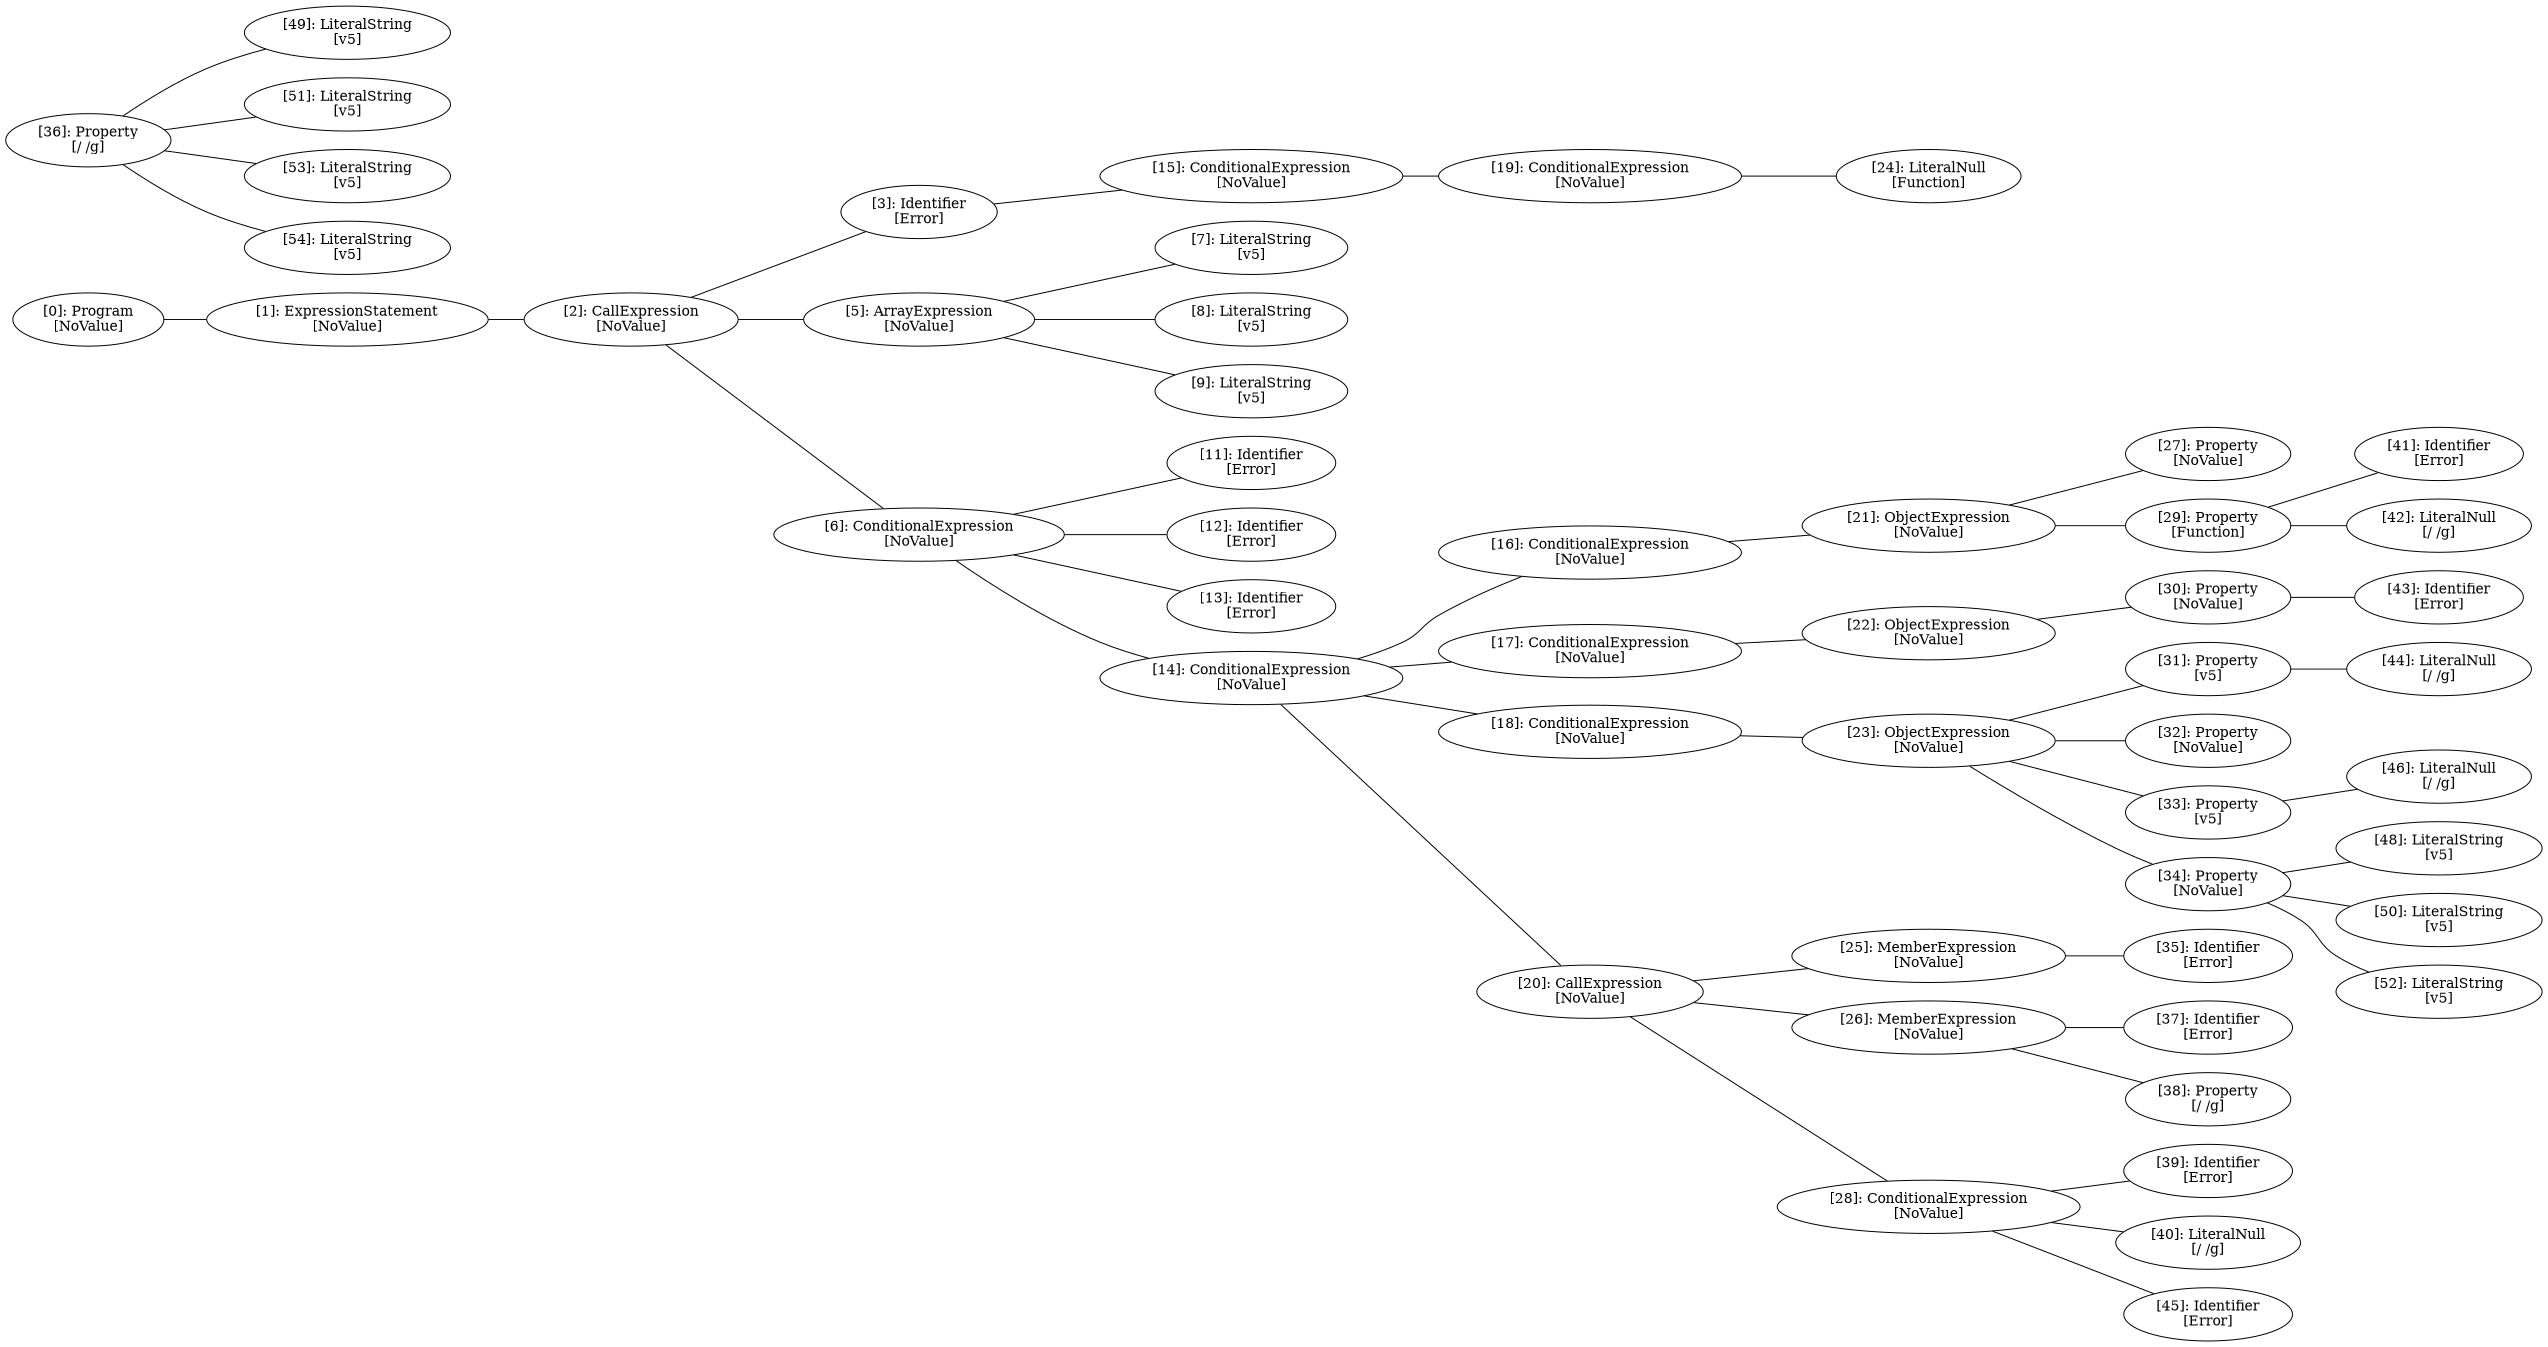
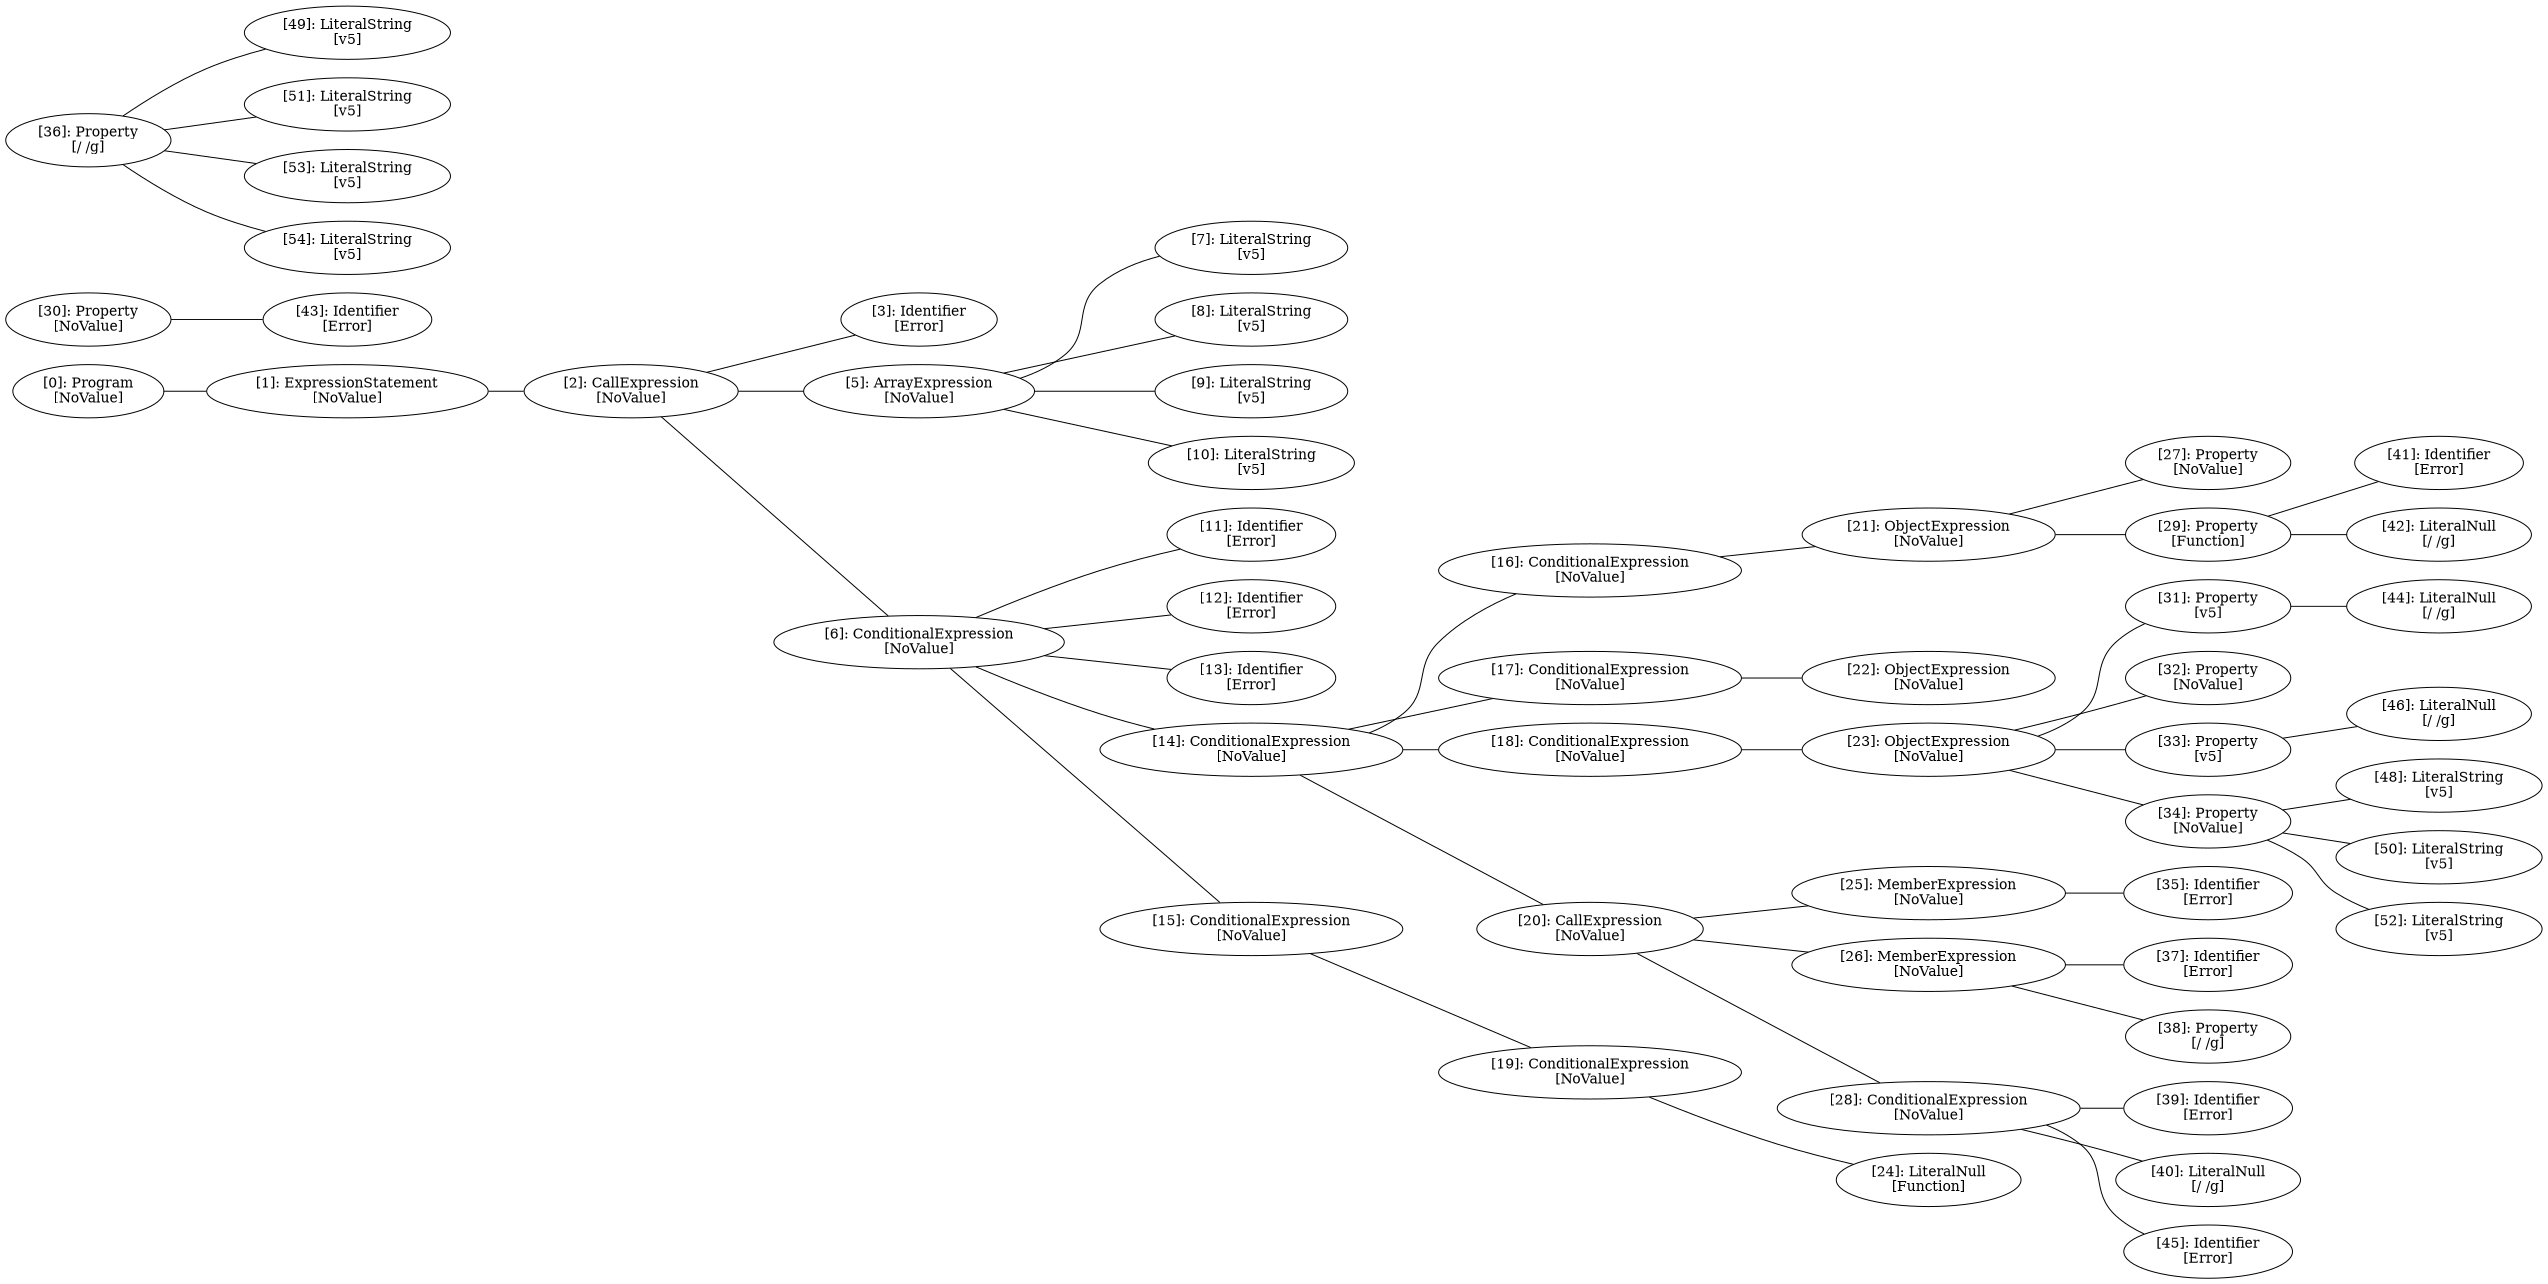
edge "[15]: ConditionalExpression [NoValue]" -- "[3]: Identifier [Error]": now "[15]: ConditionalExpression [NoValue]" -- "[6]: ConditionalExpression [NoValue]"
node "[10]: LiteralString [v5]": added
edge "[30]: Property [NoValue]" -- "[22]: ObjectExpression [NoValue]": removed
